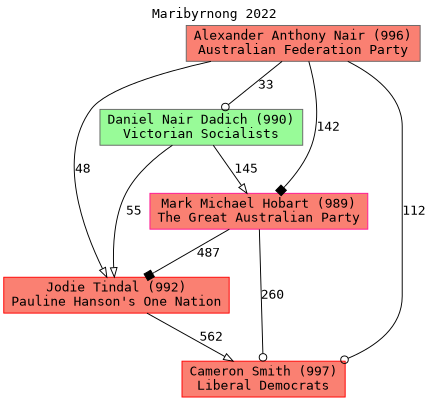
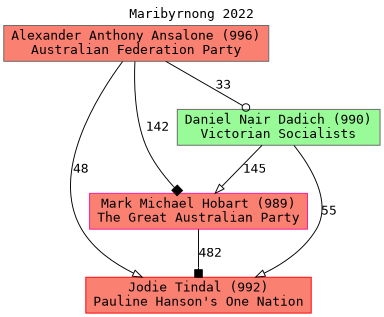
node "Alexander Anthony Nair (996) Australian Federation Party": label "Alexander Anthony Nair (996) Australian Federation Party" -> "Alexander Anthony Ansalone (996) Australian Federation Party"
edge "Mark Michael Hobart (989) The Great Australian Party" -> "Jodie Tindal (992) Pauline Hanson's One Nation": label "487" -> "482"
node "Cameron Smith (997) Liberal Democrats": removed
